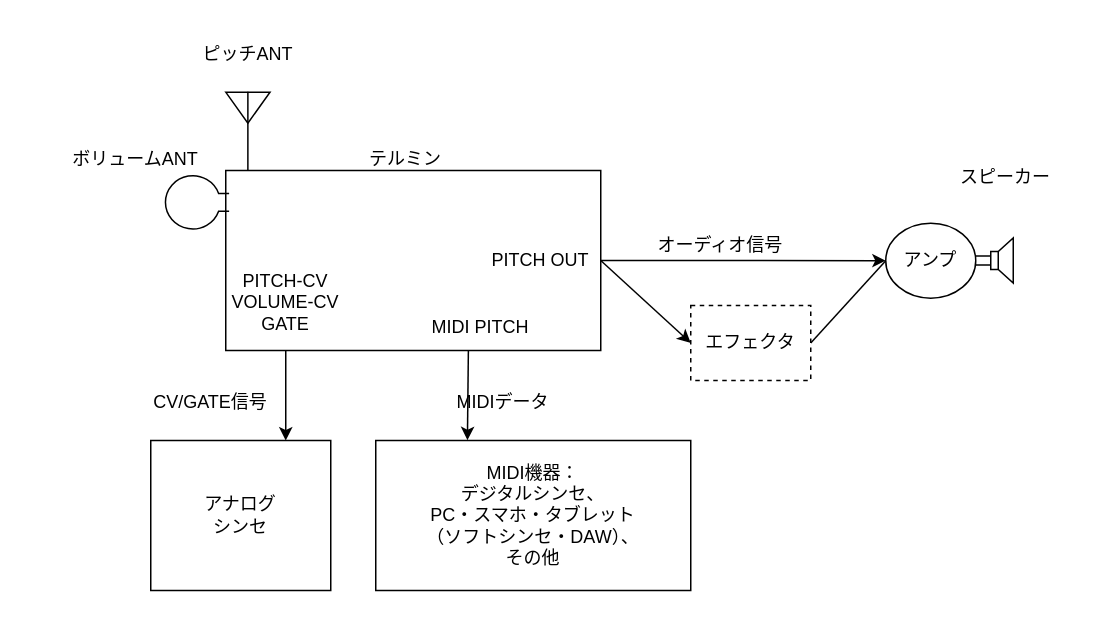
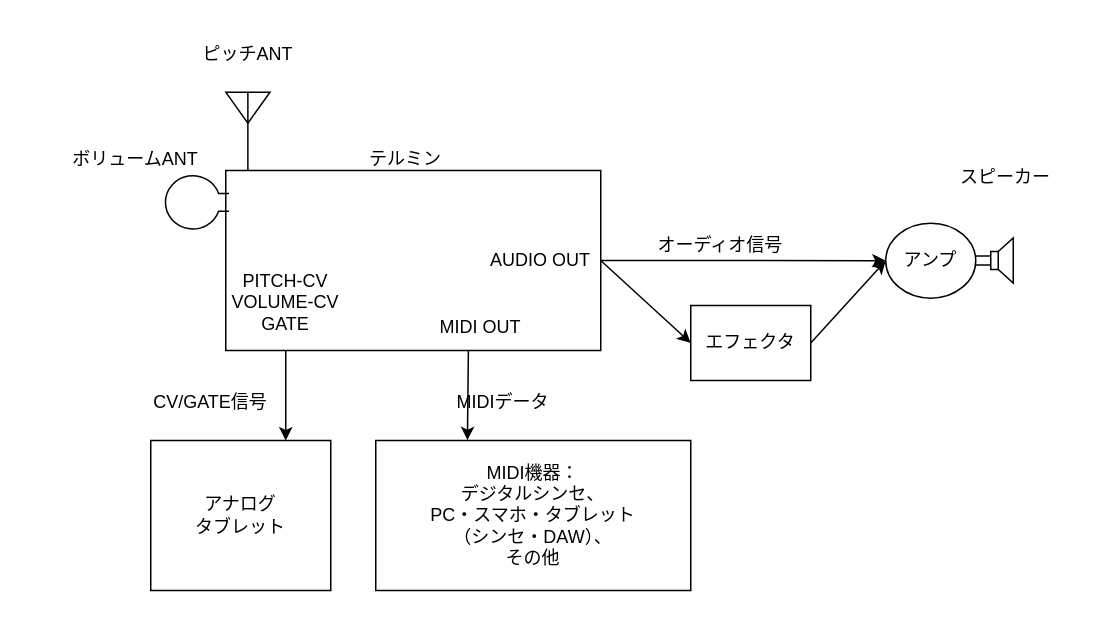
node "PITCH OUT": label "PITCH OUT" -> "AUDIO OUT"
edge "アンプ" -- "エフェクタ": arrowhead none -> classic
node "MIDI PITCH": label "MIDI PITCH" -> "MIDI OUT"
node "エフェクタ": style dashed -> solid
node "アナログ シンセ": label "アナログ シンセ" -> "アナログ タブレット"
node "MIDI機器： デジタルシンセ、 PC・スマホ・タブレット （ソフトシンセ・DAW）、 その他": label "MIDI機器： デジタルシンセ、 PC・スマホ・タブレット （ソフトシンセ・DAW）、 その他" -> "MIDI機器： デジタルシンセ、 PC・スマホ・タブレット （シンセ・DAW）、 その他"
